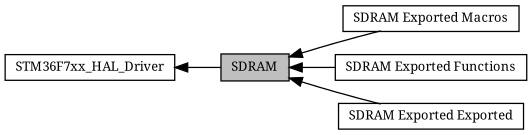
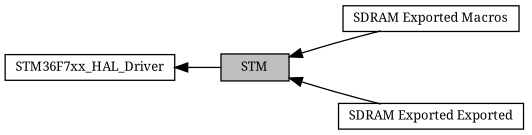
node "SDRAM": label "SDRAM" -> "STM"
node "SDRAM Exported Functions": removed
